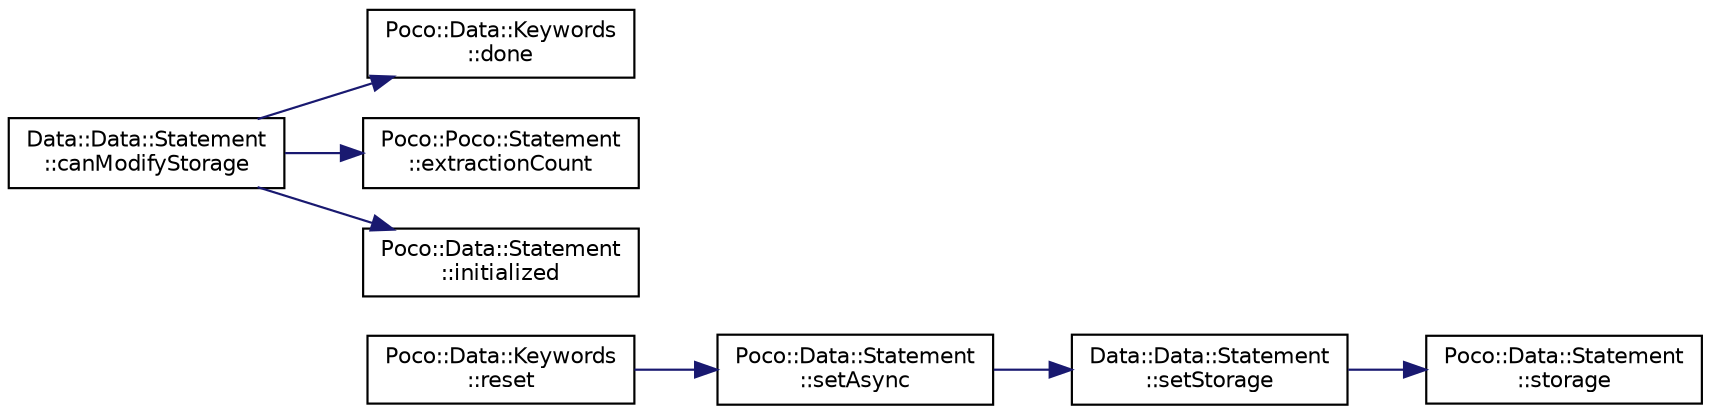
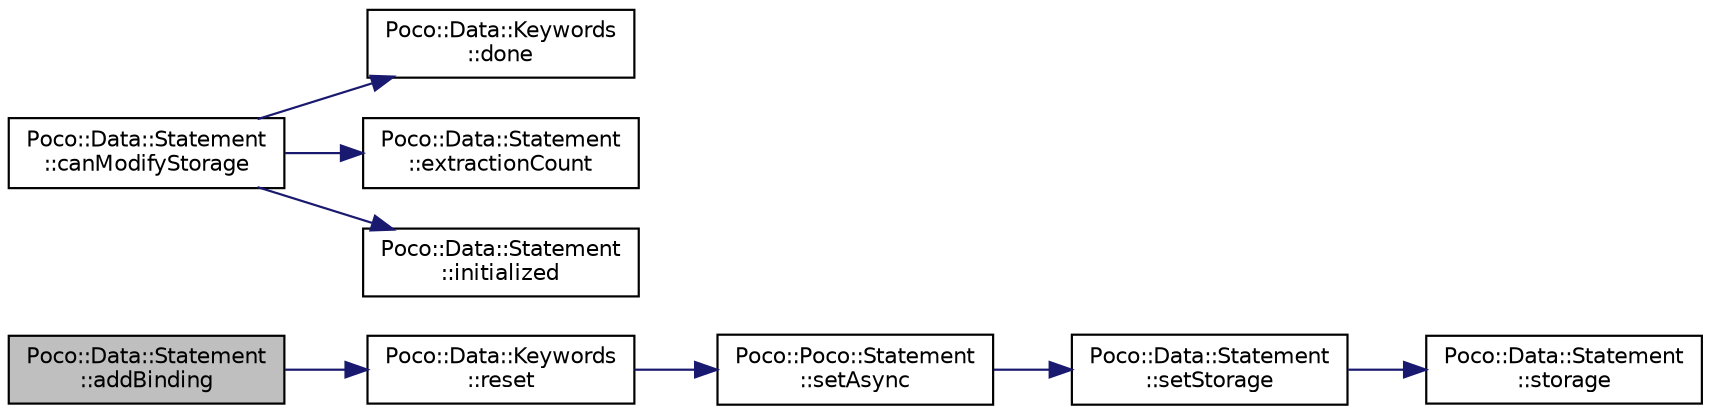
node "Data::Data::Statement ::canModifyStorage": label "Data::Data::Statement ::canModifyStorage" -> "Poco::Data::Statement ::canModifyStorage"
node "Poco::Poco::Statement ::extractionCount": label "Poco::Poco::Statement ::extractionCount" -> "Poco::Data::Statement ::extractionCount"
node "Poco::Data::Statement ::addBinding": added
node "Poco::Data::Statement ::setAsync": label "Poco::Data::Statement ::setAsync" -> "Poco::Poco::Statement ::setAsync"
node "Data::Data::Statement ::setStorage": label "Data::Data::Statement ::setStorage" -> "Poco::Data::Statement ::setStorage"
